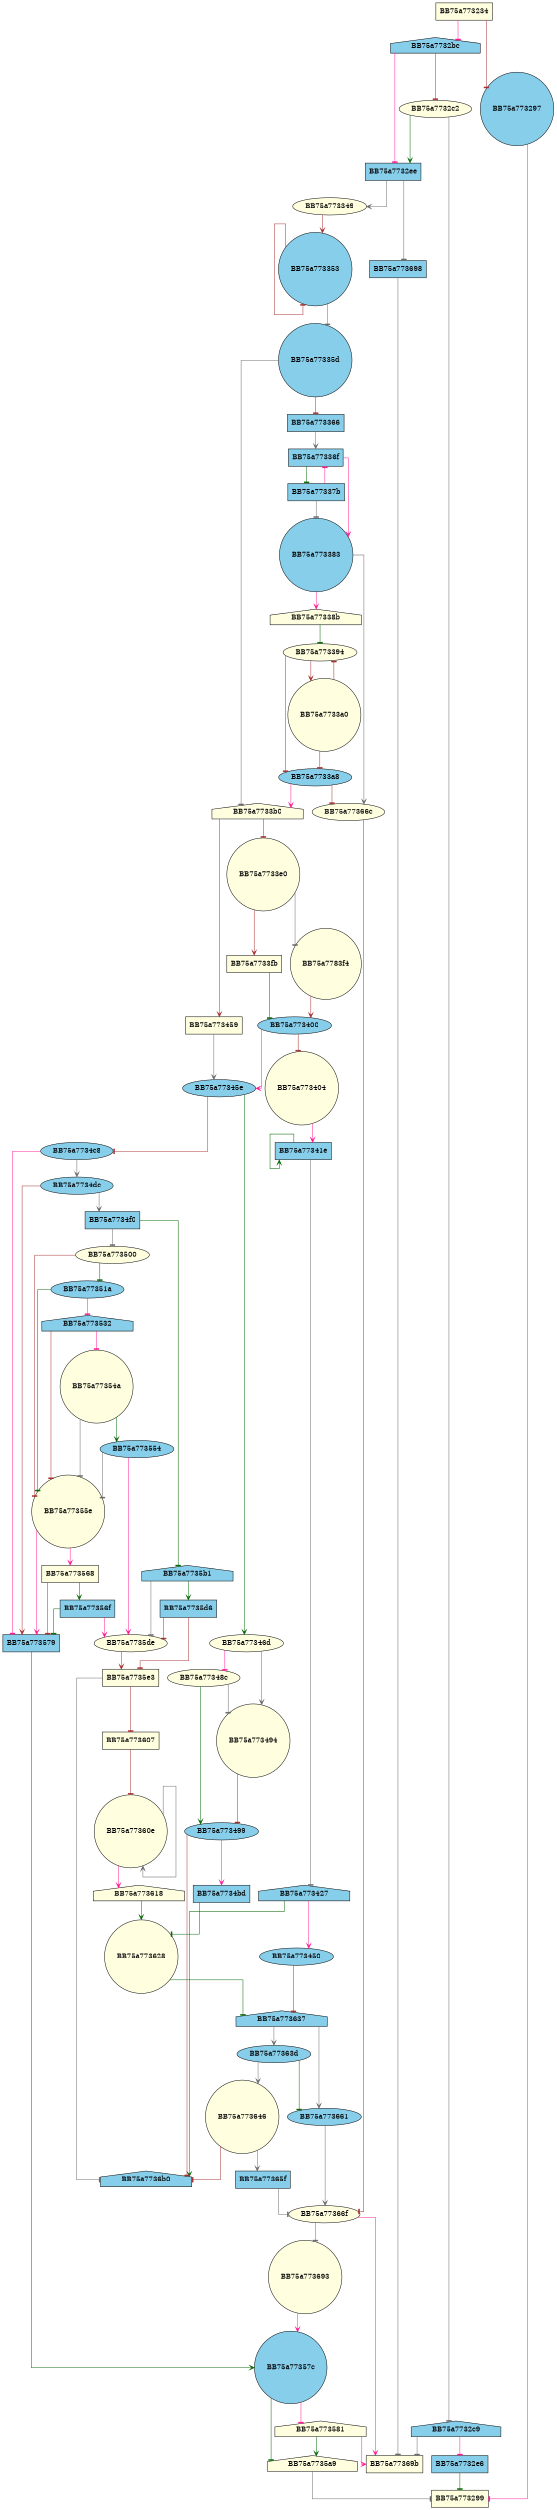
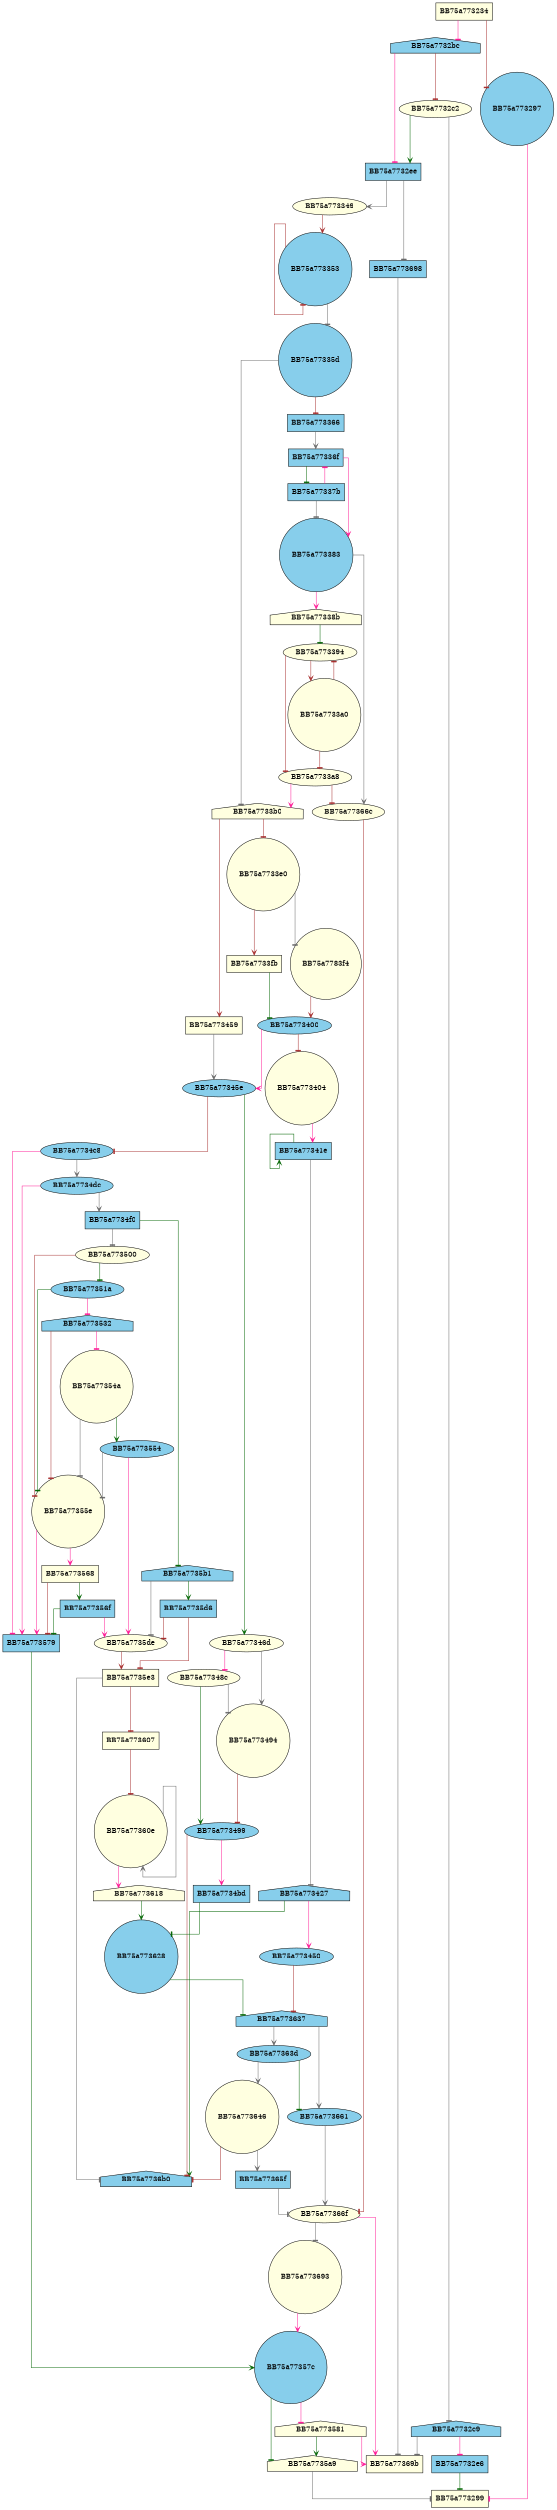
node "BB75a7733a8": fillcolor skyblue -> lightyellow
edge "BB75a7734dc" -> "BB75a773579": color brown -> deeppink
node "BB75a773628": fillcolor lightyellow -> skyblue
